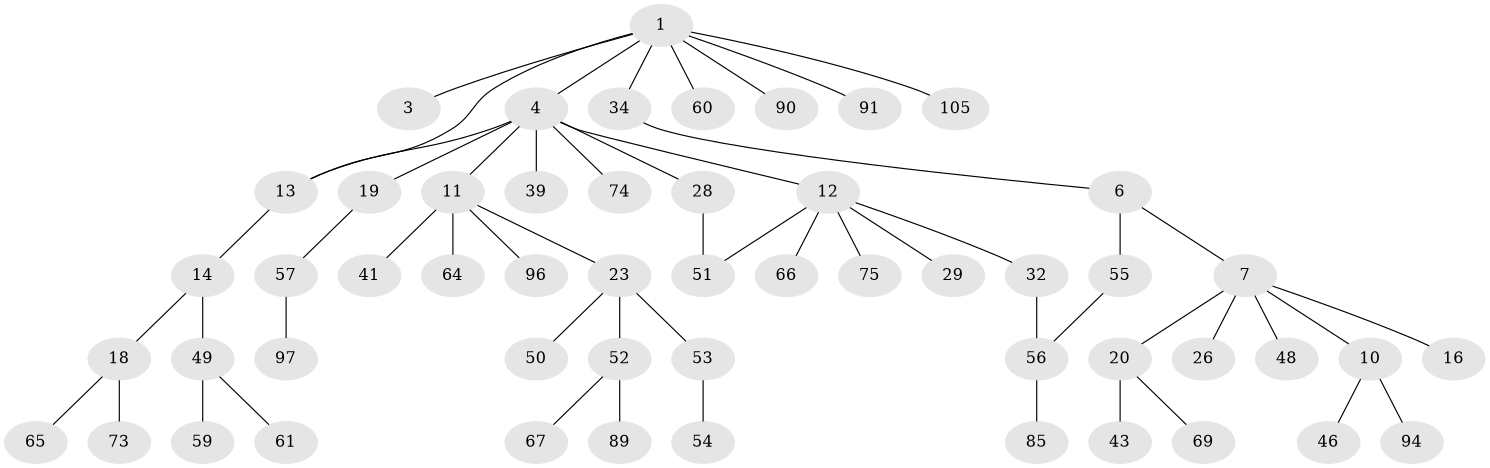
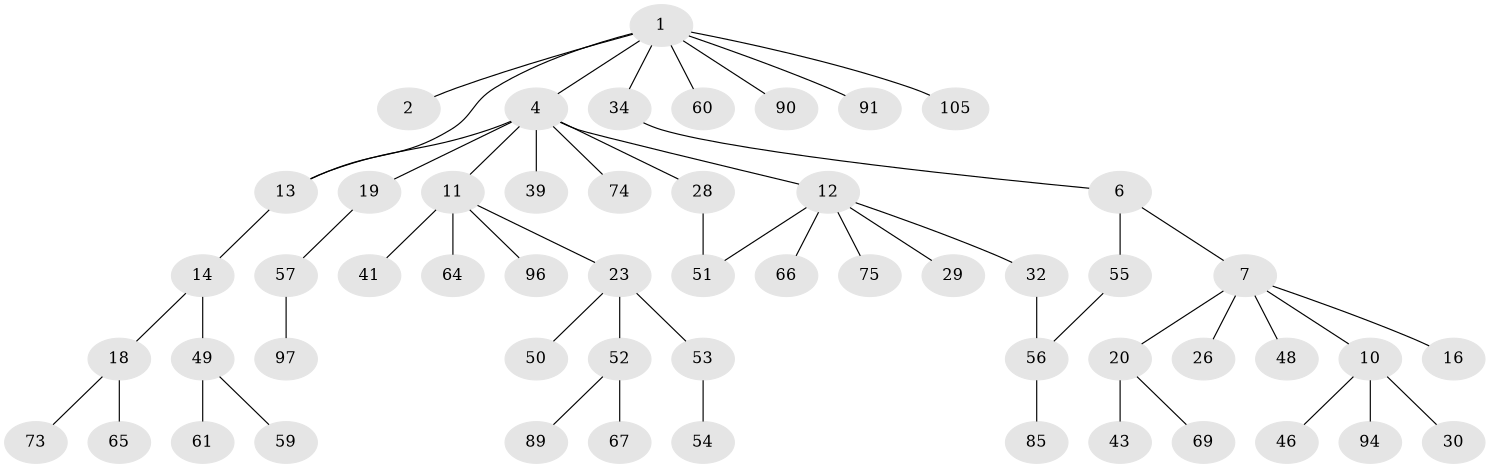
node "3": label "3" -> "2"
node "30": added
